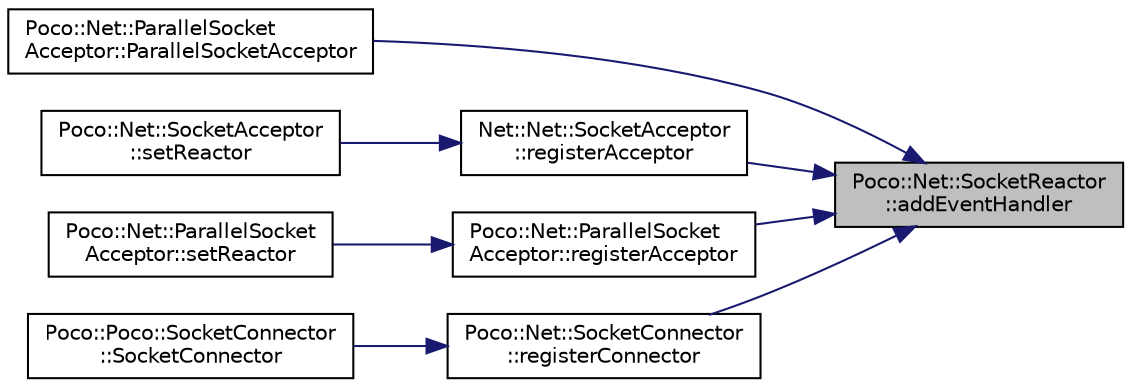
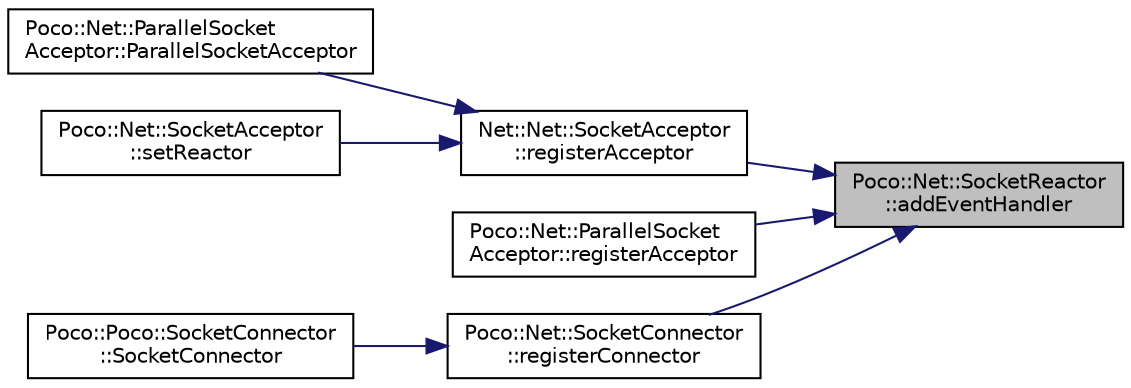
edge "Poco::Net::ParallelSocket Acceptor::ParallelSocketAcceptor" -> "Poco::Net::SocketReactor ::addEventHandler": now "Poco::Net::ParallelSocket Acceptor::ParallelSocketAcceptor" -> "Net::Net::SocketAcceptor ::registerAcceptor"
node "Poco::Net::ParallelSocket Acceptor::setReactor": removed
